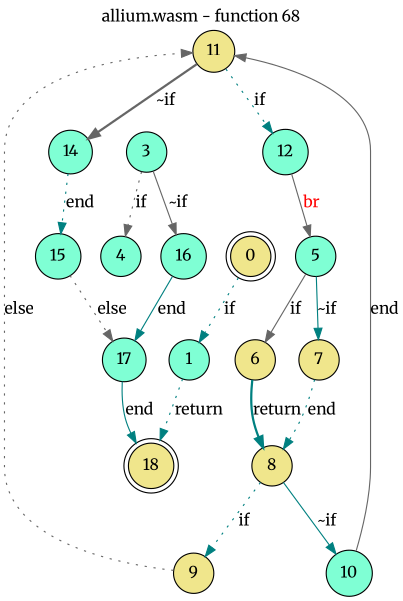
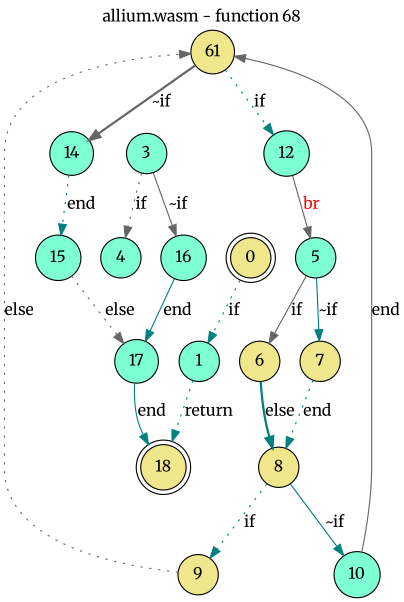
node "11": label "11" -> "61"
edge "6" -> "8": label "return" -> "else"
